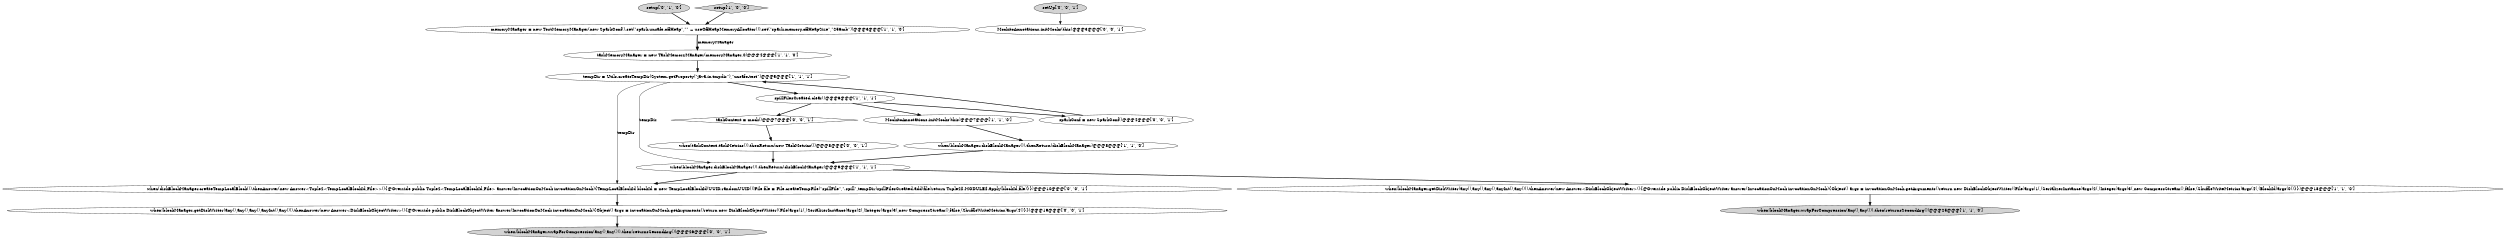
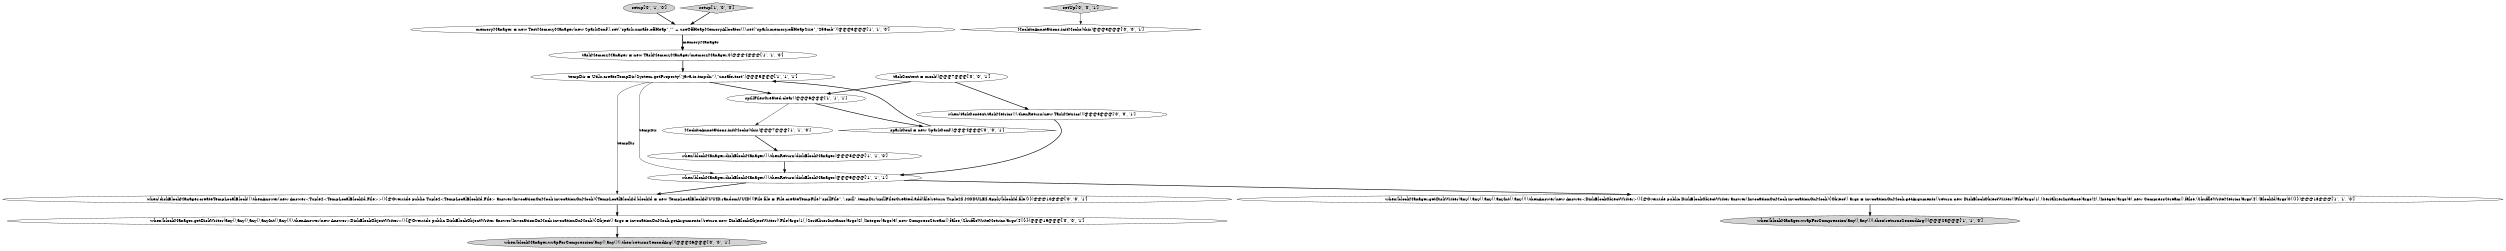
node "setUp['0', '0', '1']": shape ellipse -> diamond
node "MockitoAnnotations.initMocks(this)@@@3@@@['0', '0', '1']": shape ellipse -> diamond
edge "spillFilesCreated.clear()@@@6@@@['1', '1', '1']" -> "taskContext = mock()@@@7@@@['0', '0', '1']": reversed
edge "spillFilesCreated.clear()@@@6@@@['1', '1', '1']" -> "MockitoAnnotations.initMocks(this)@@@7@@@['1', '1', '0']": style bold -> solid
node "taskContext = mock()@@@7@@@['0', '0', '1']": shape diamond -> ellipse
node "sparkConf = new SparkConf()@@@4@@@['0', '0', '1']": shape ellipse -> diamond
